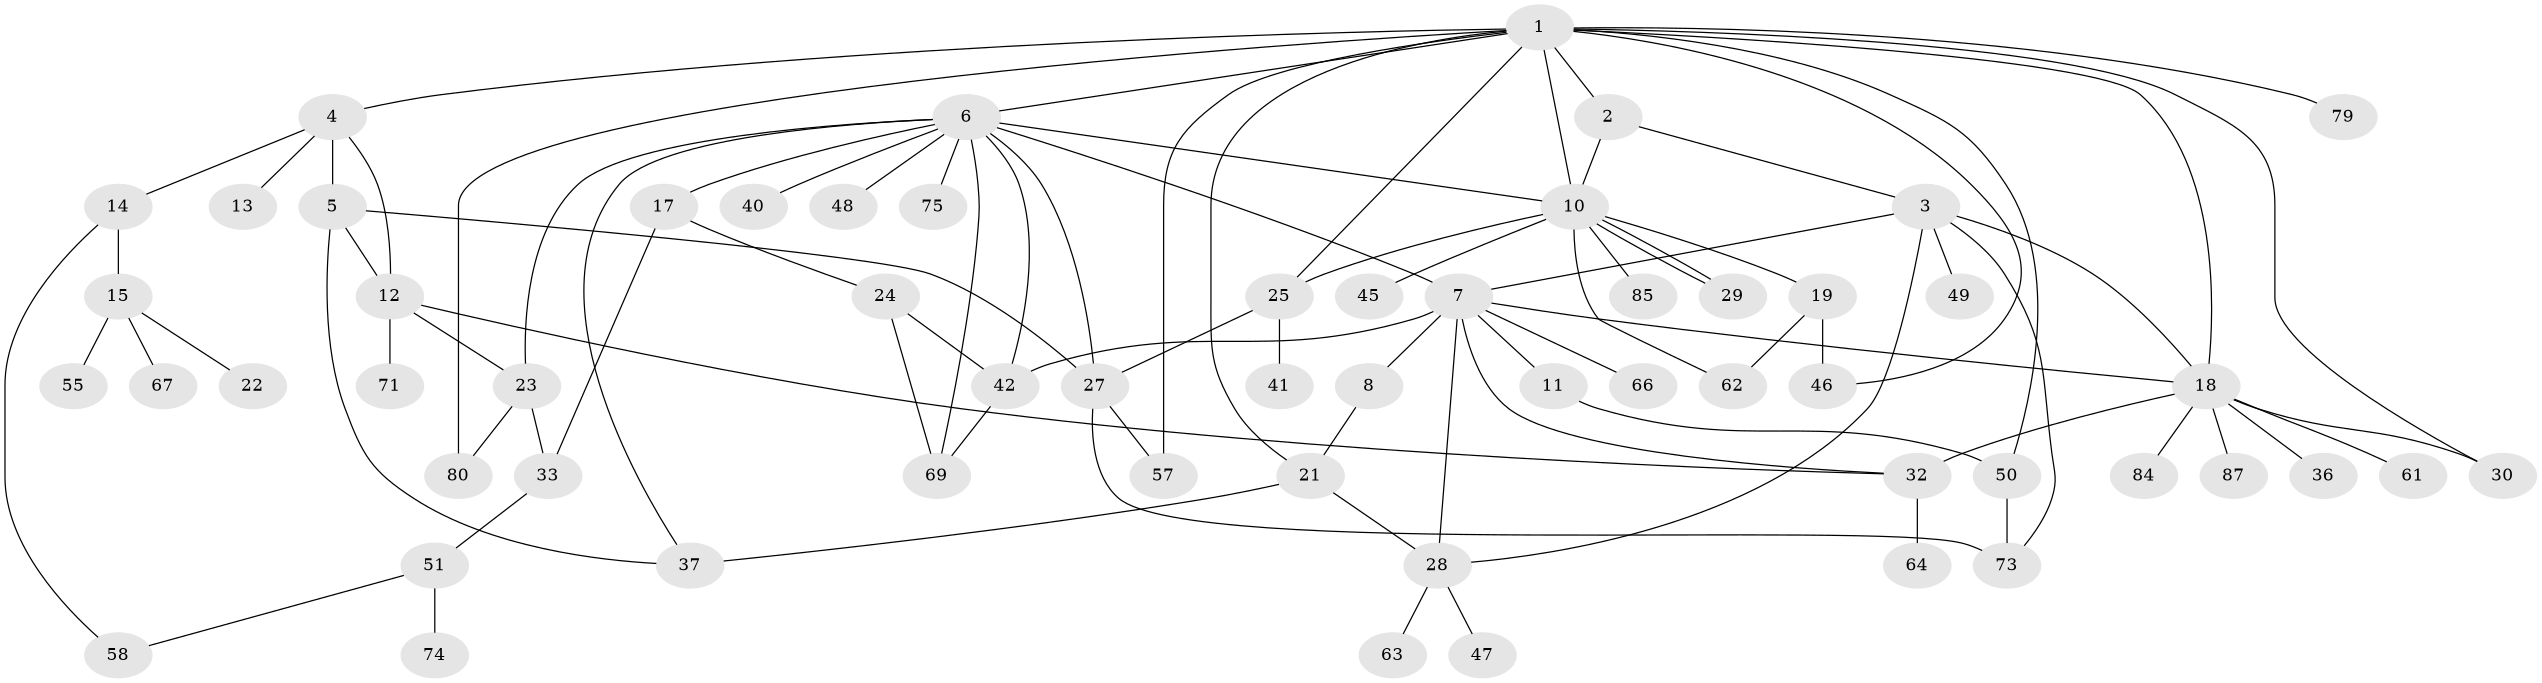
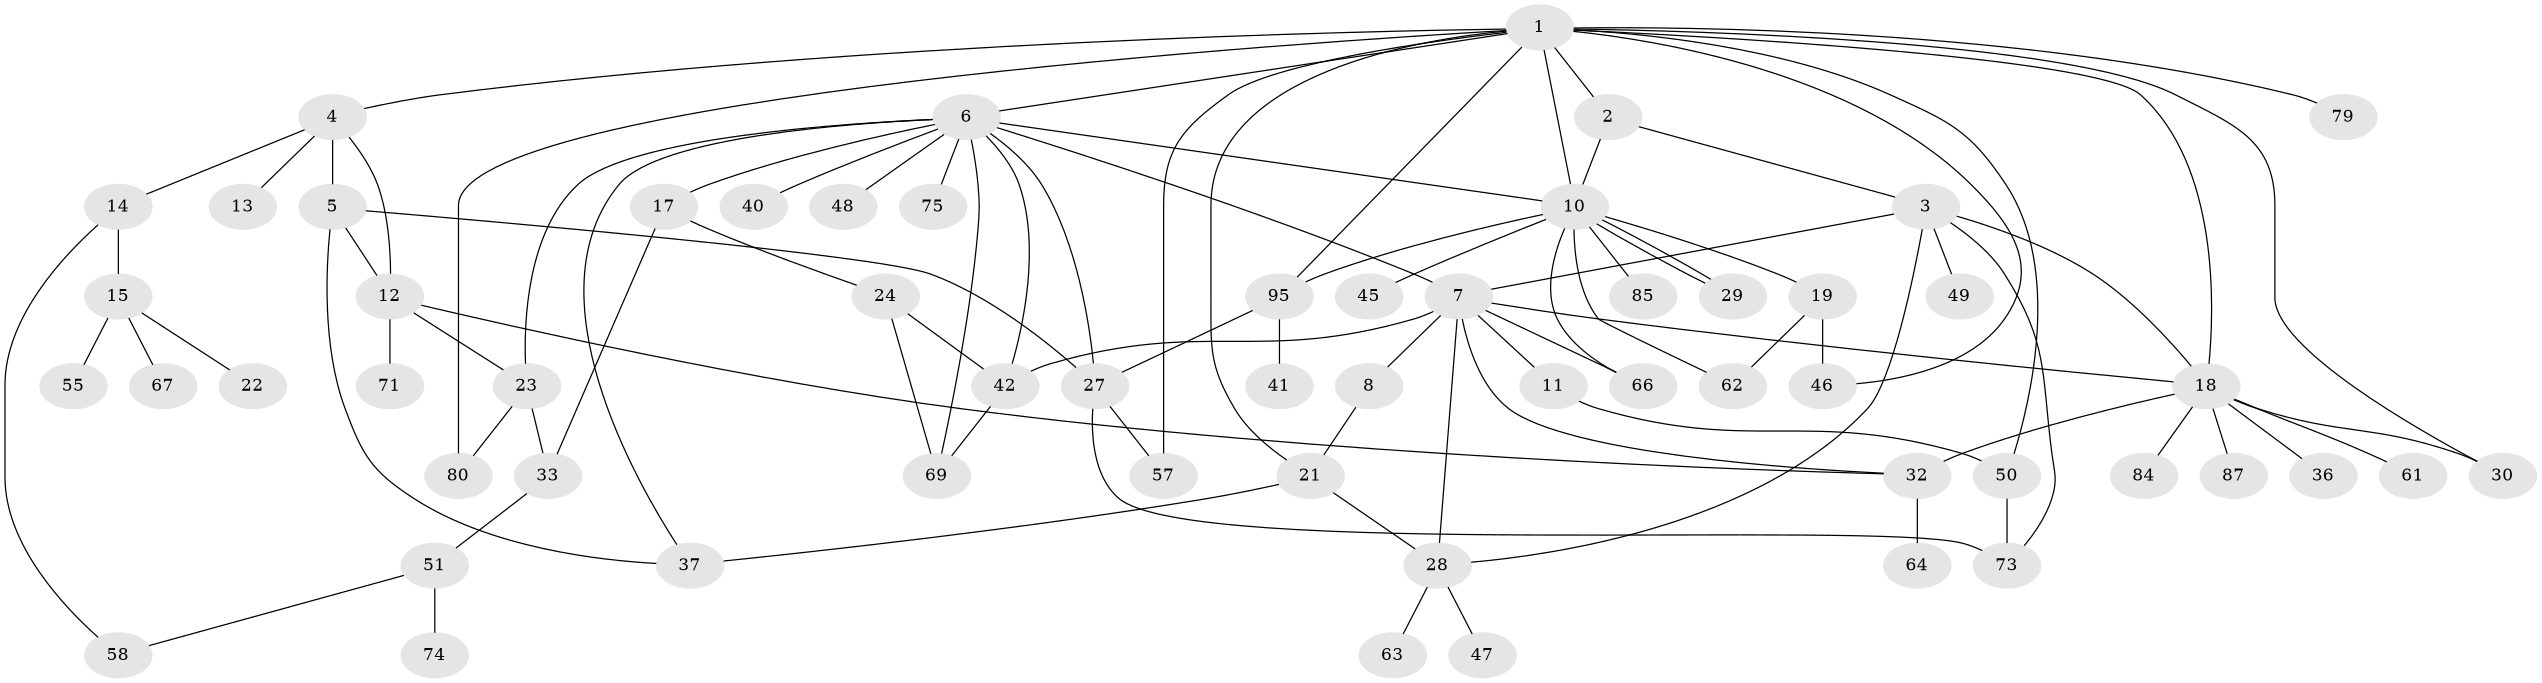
node "25": label "25" -> "95"
edge "10" -- "66": added
